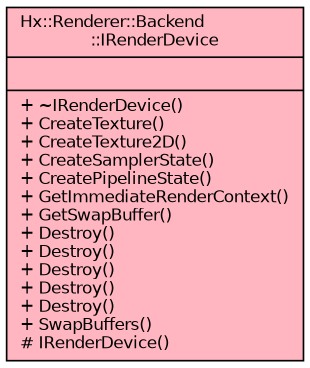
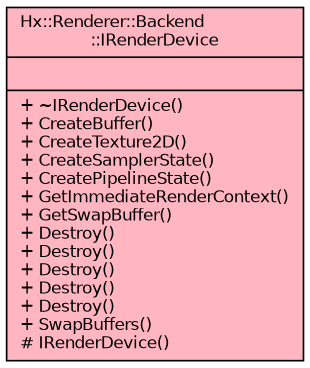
node "Hx::Renderer::Backend": text "+ CreateTexture()" -> "+ CreateBuffer()"
